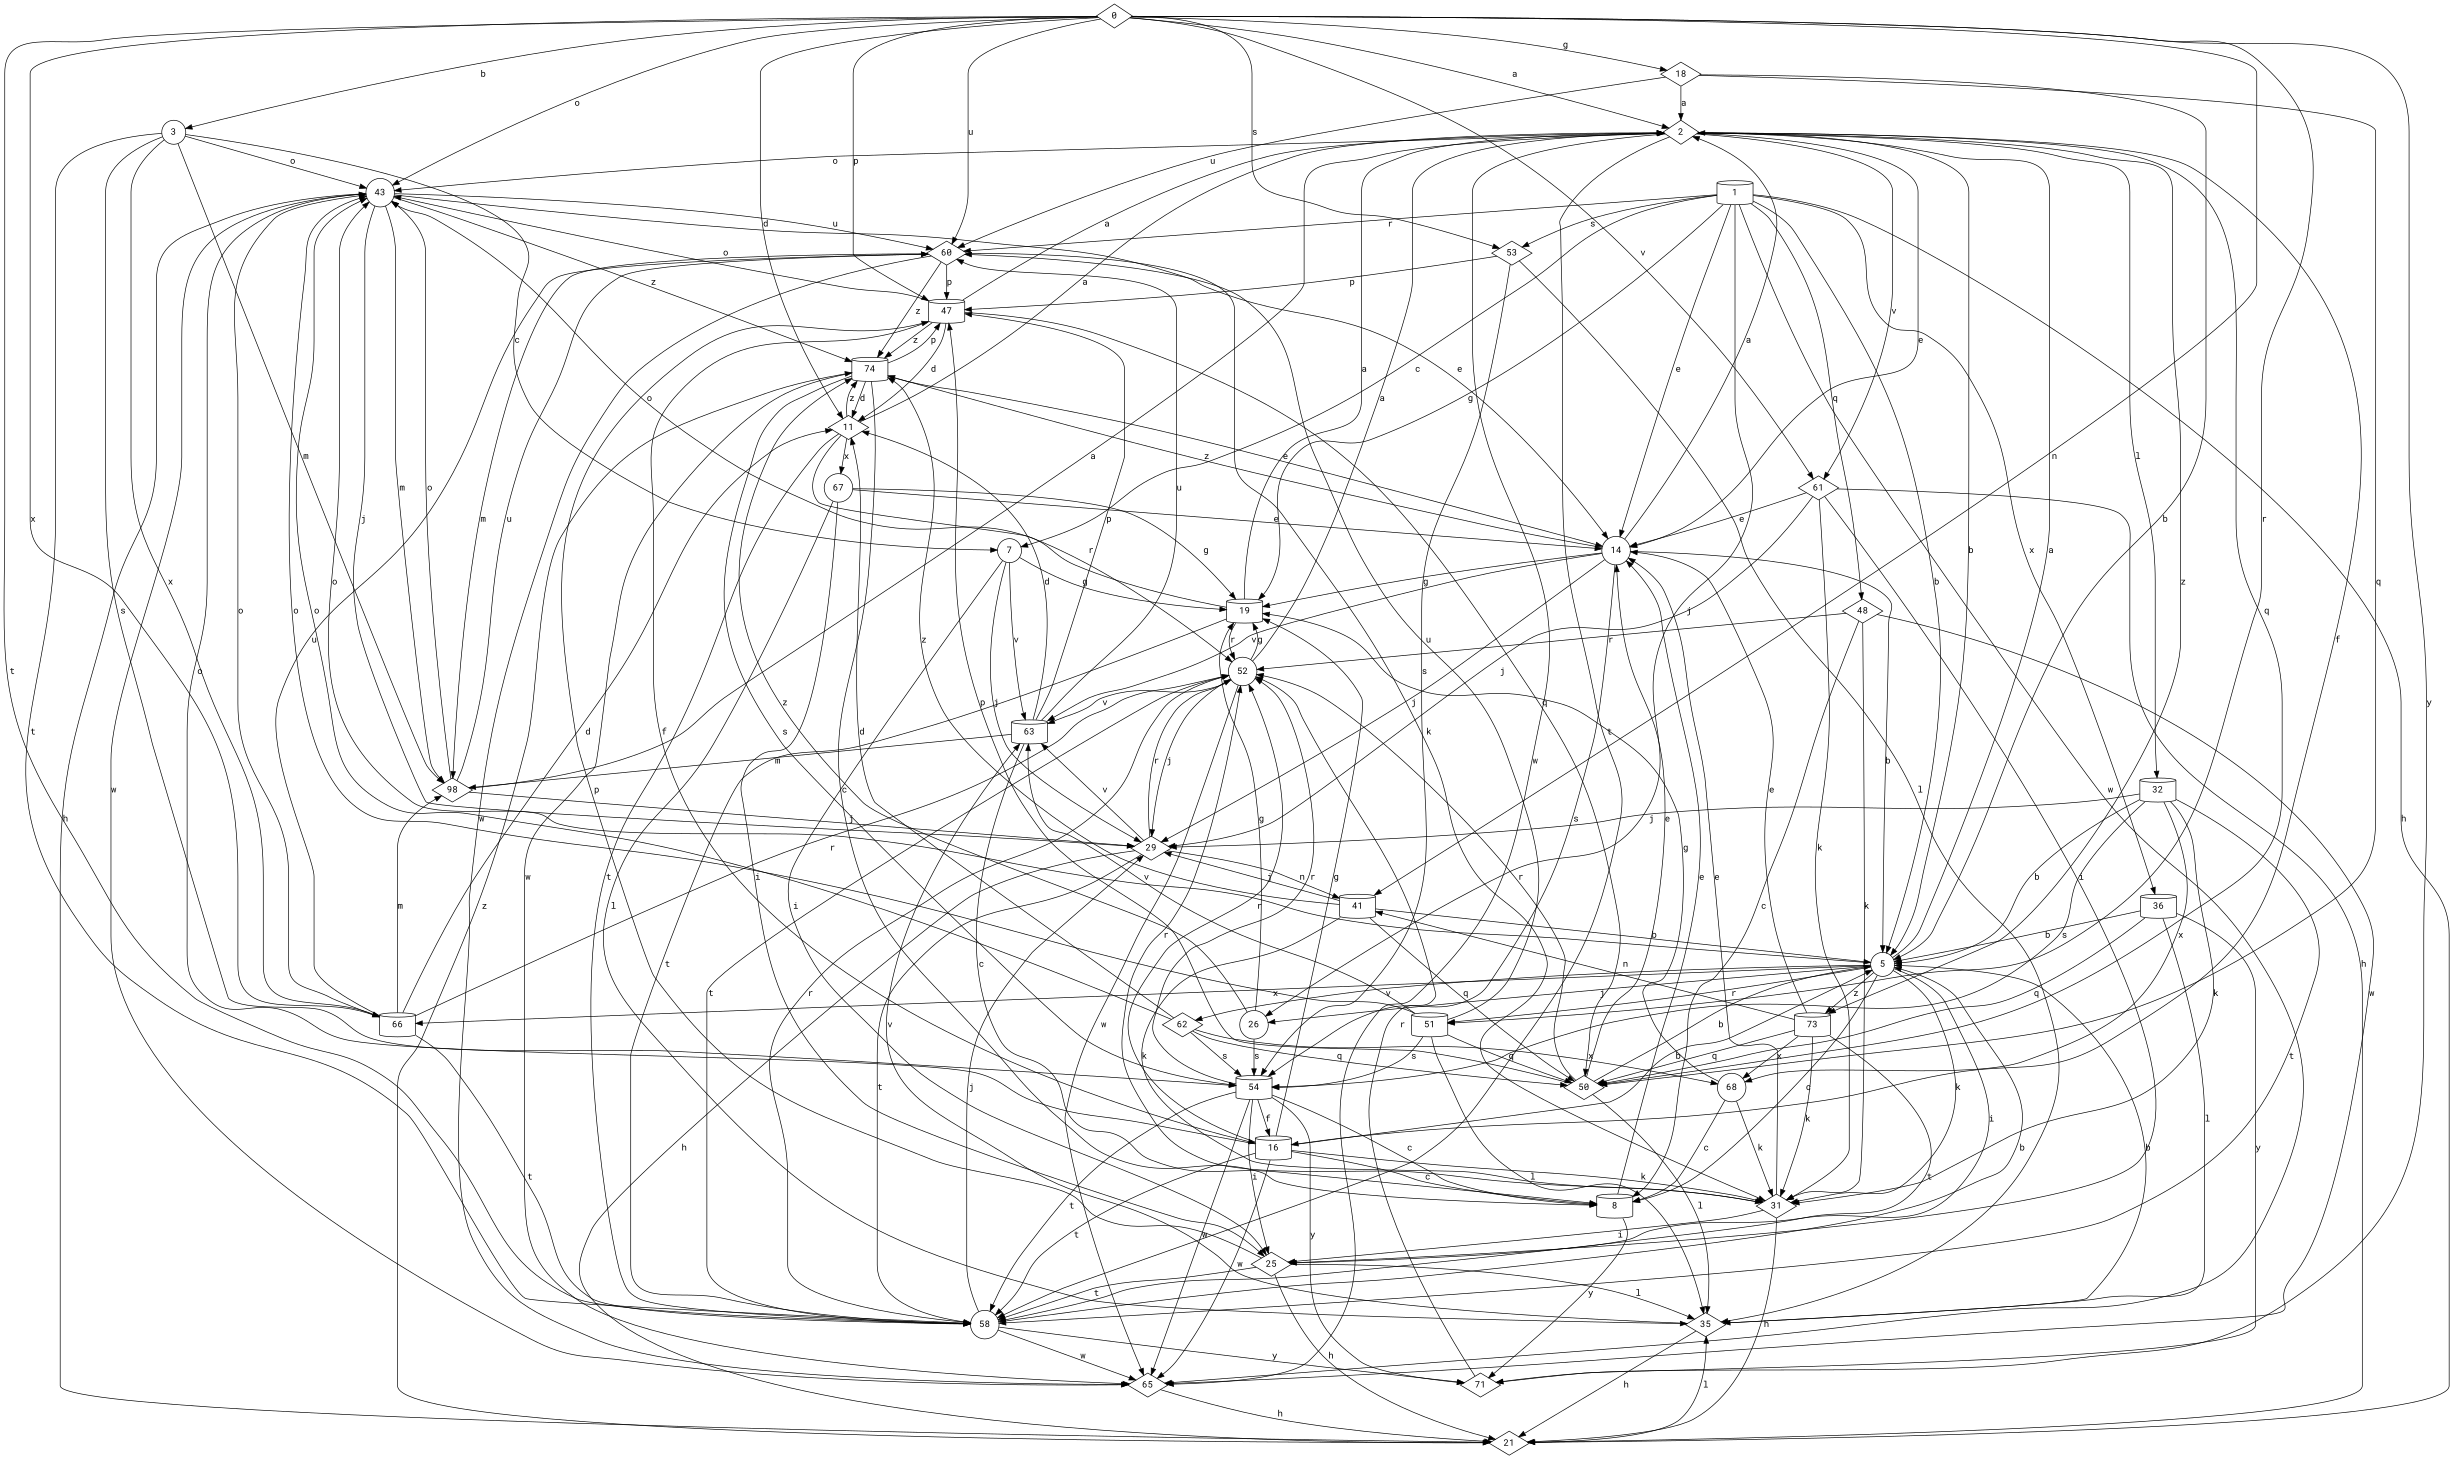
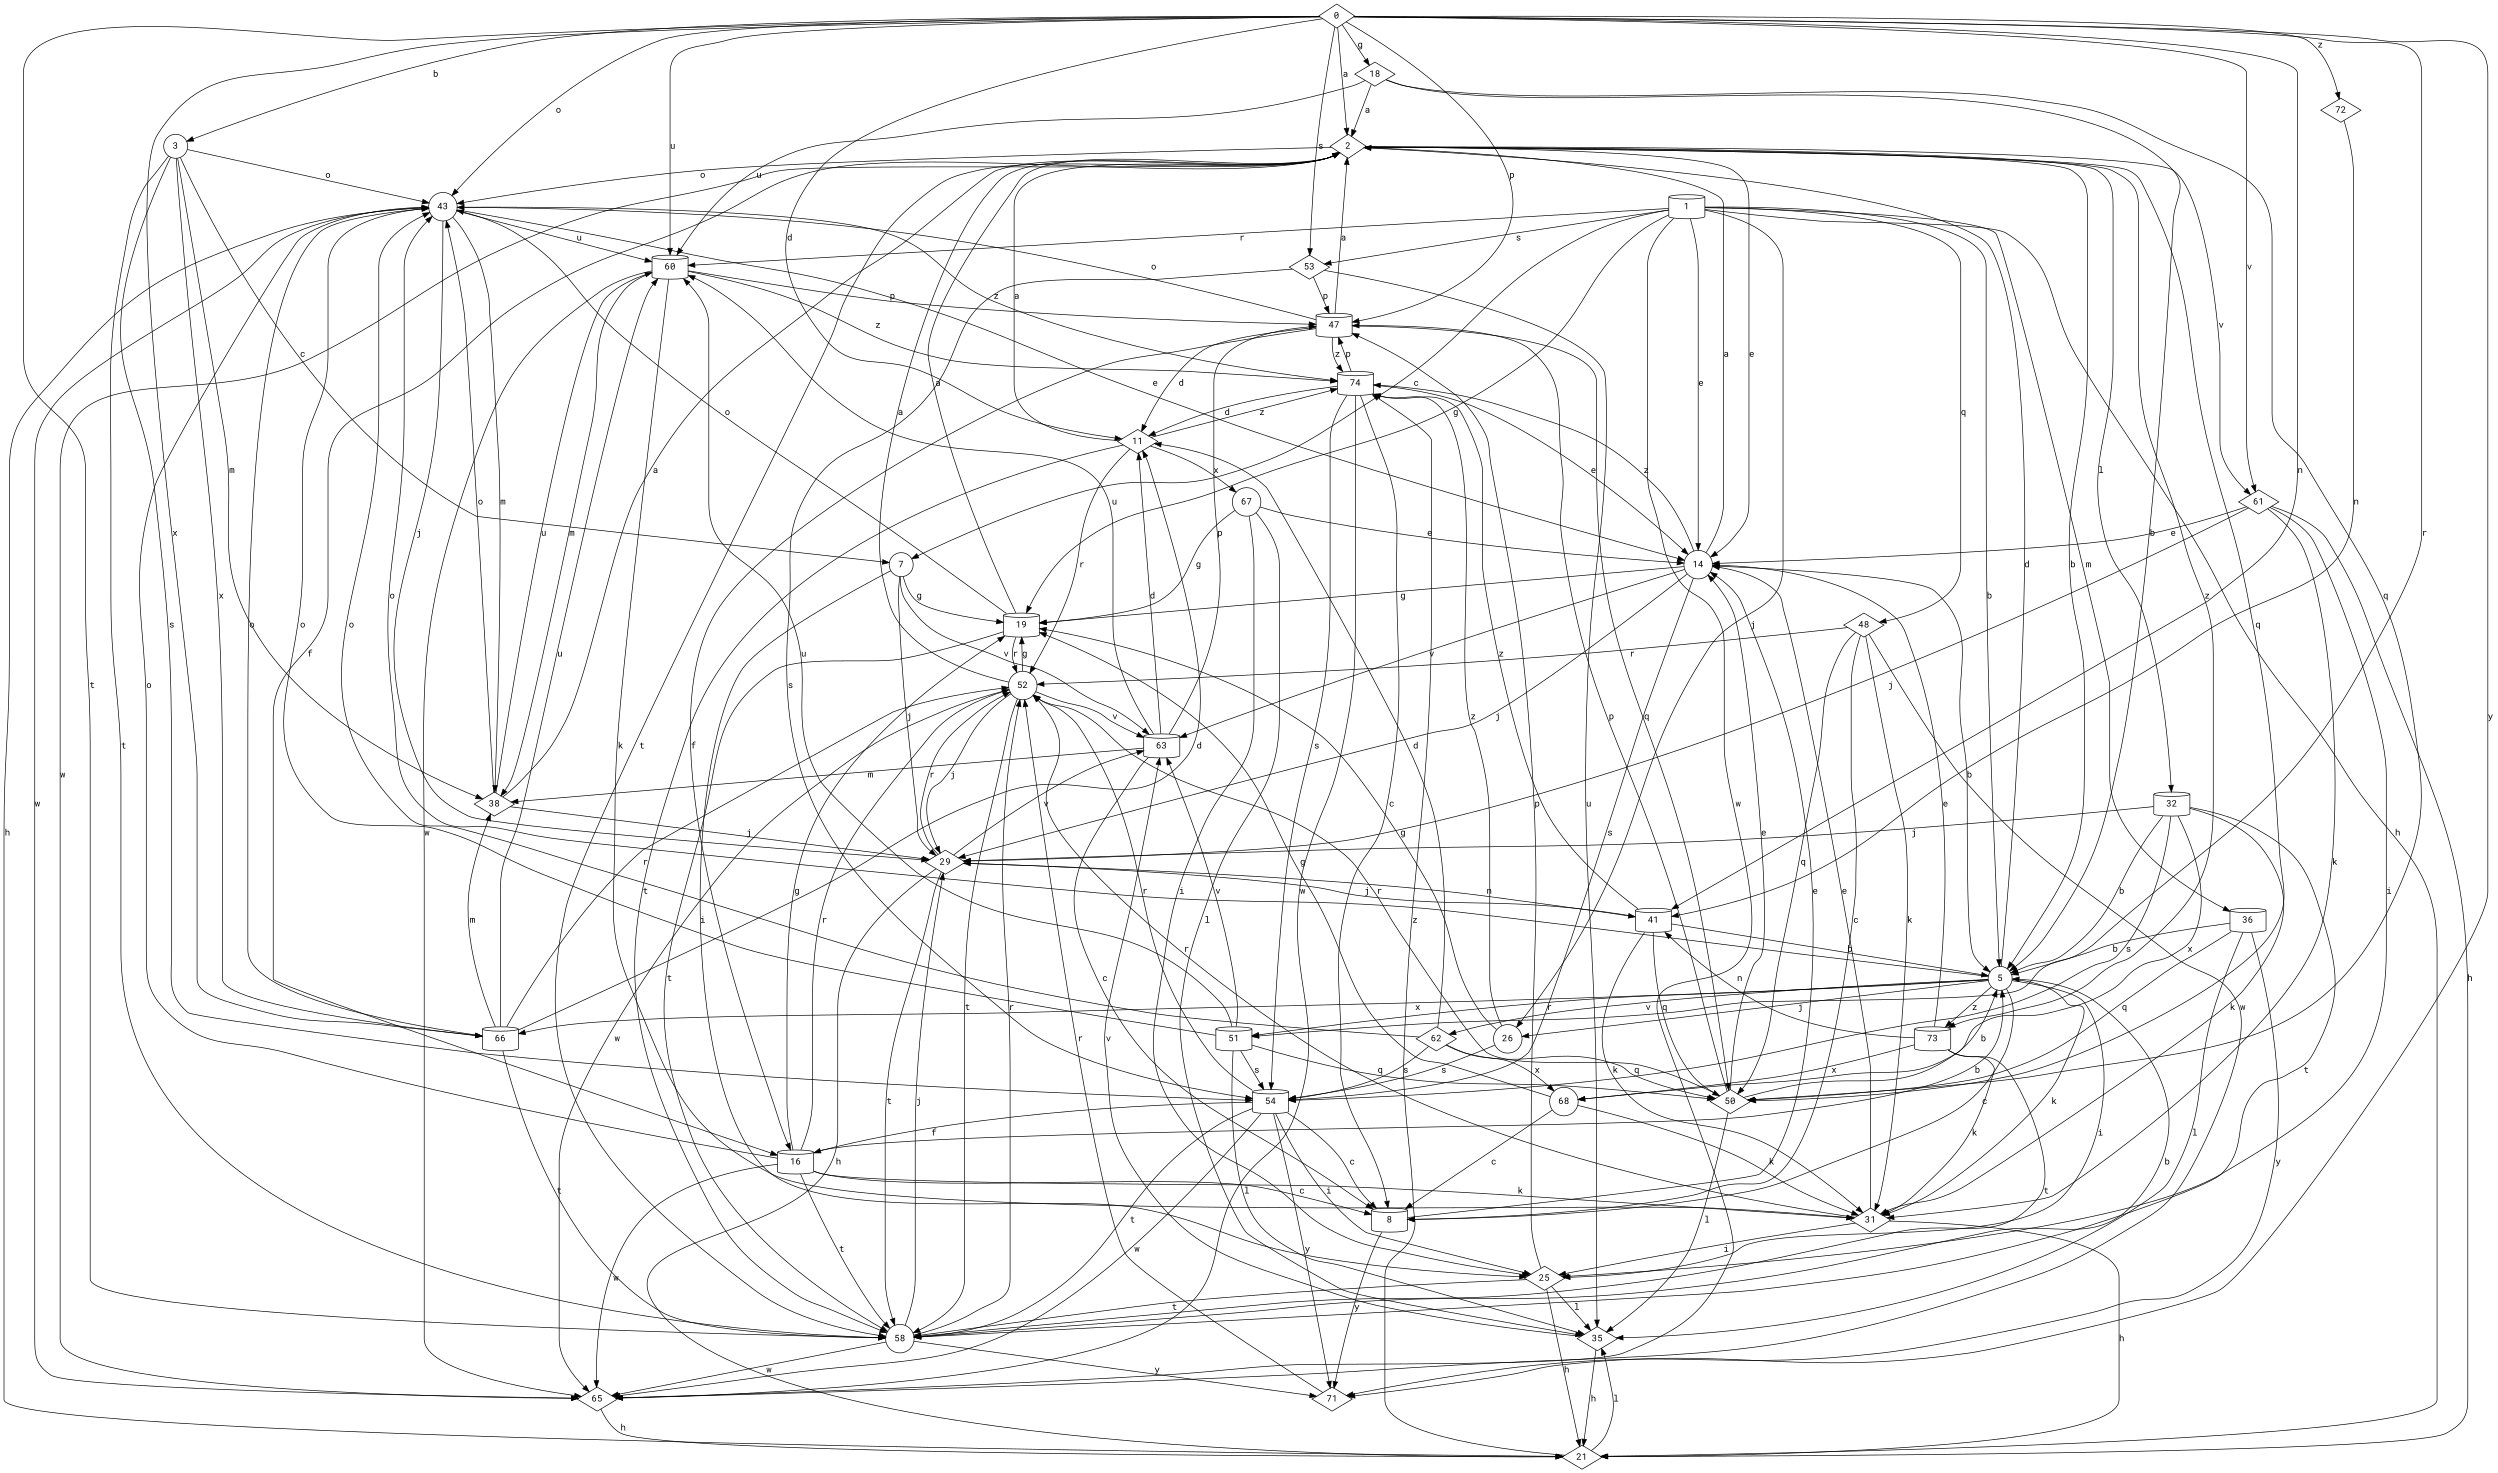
node "72": added
node "60": shape diamond -> cylinder
edge "1" -> "36": label "x" -> "m"
edge "5" -> "2": label "a" -> "d"
node "98": label "98" -> "38"
edge "53" -> "35": label "l" -> "u"
edge "73" -> "50": now "48" -> "50"
edge "35" -> "5": removed, label "b"
